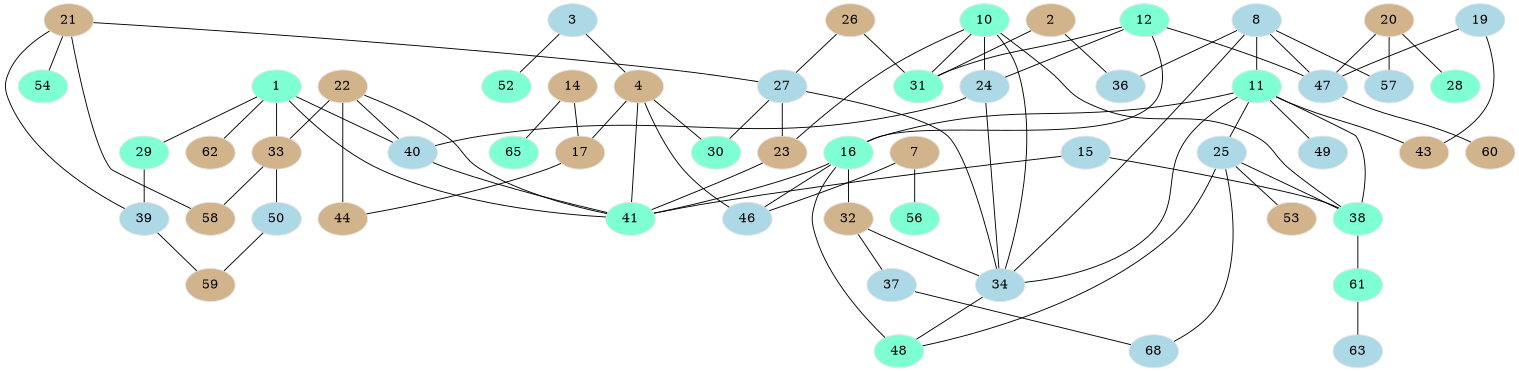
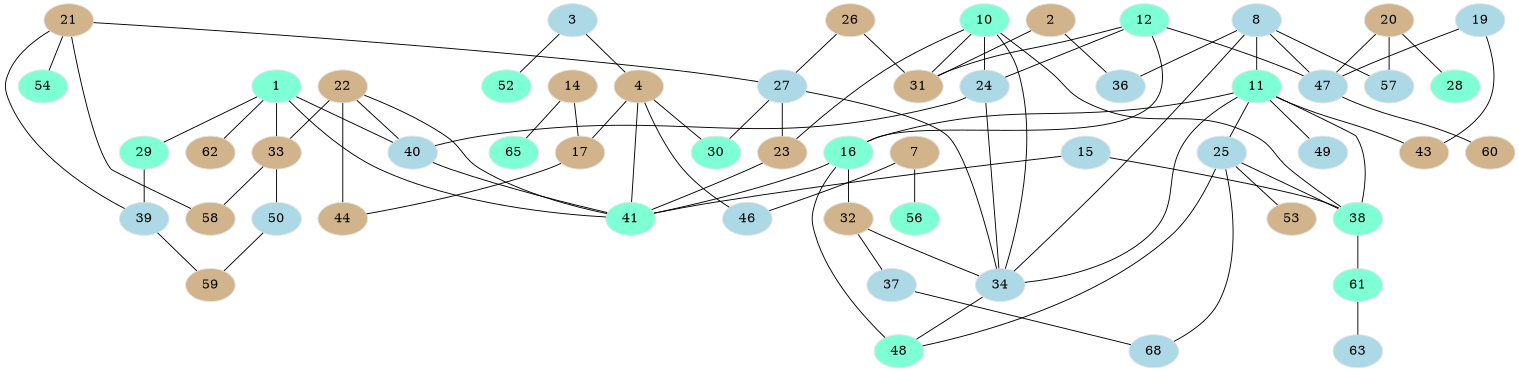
node "31": fillcolor aquamarine -> tan
edge "16" -- "46": removed
